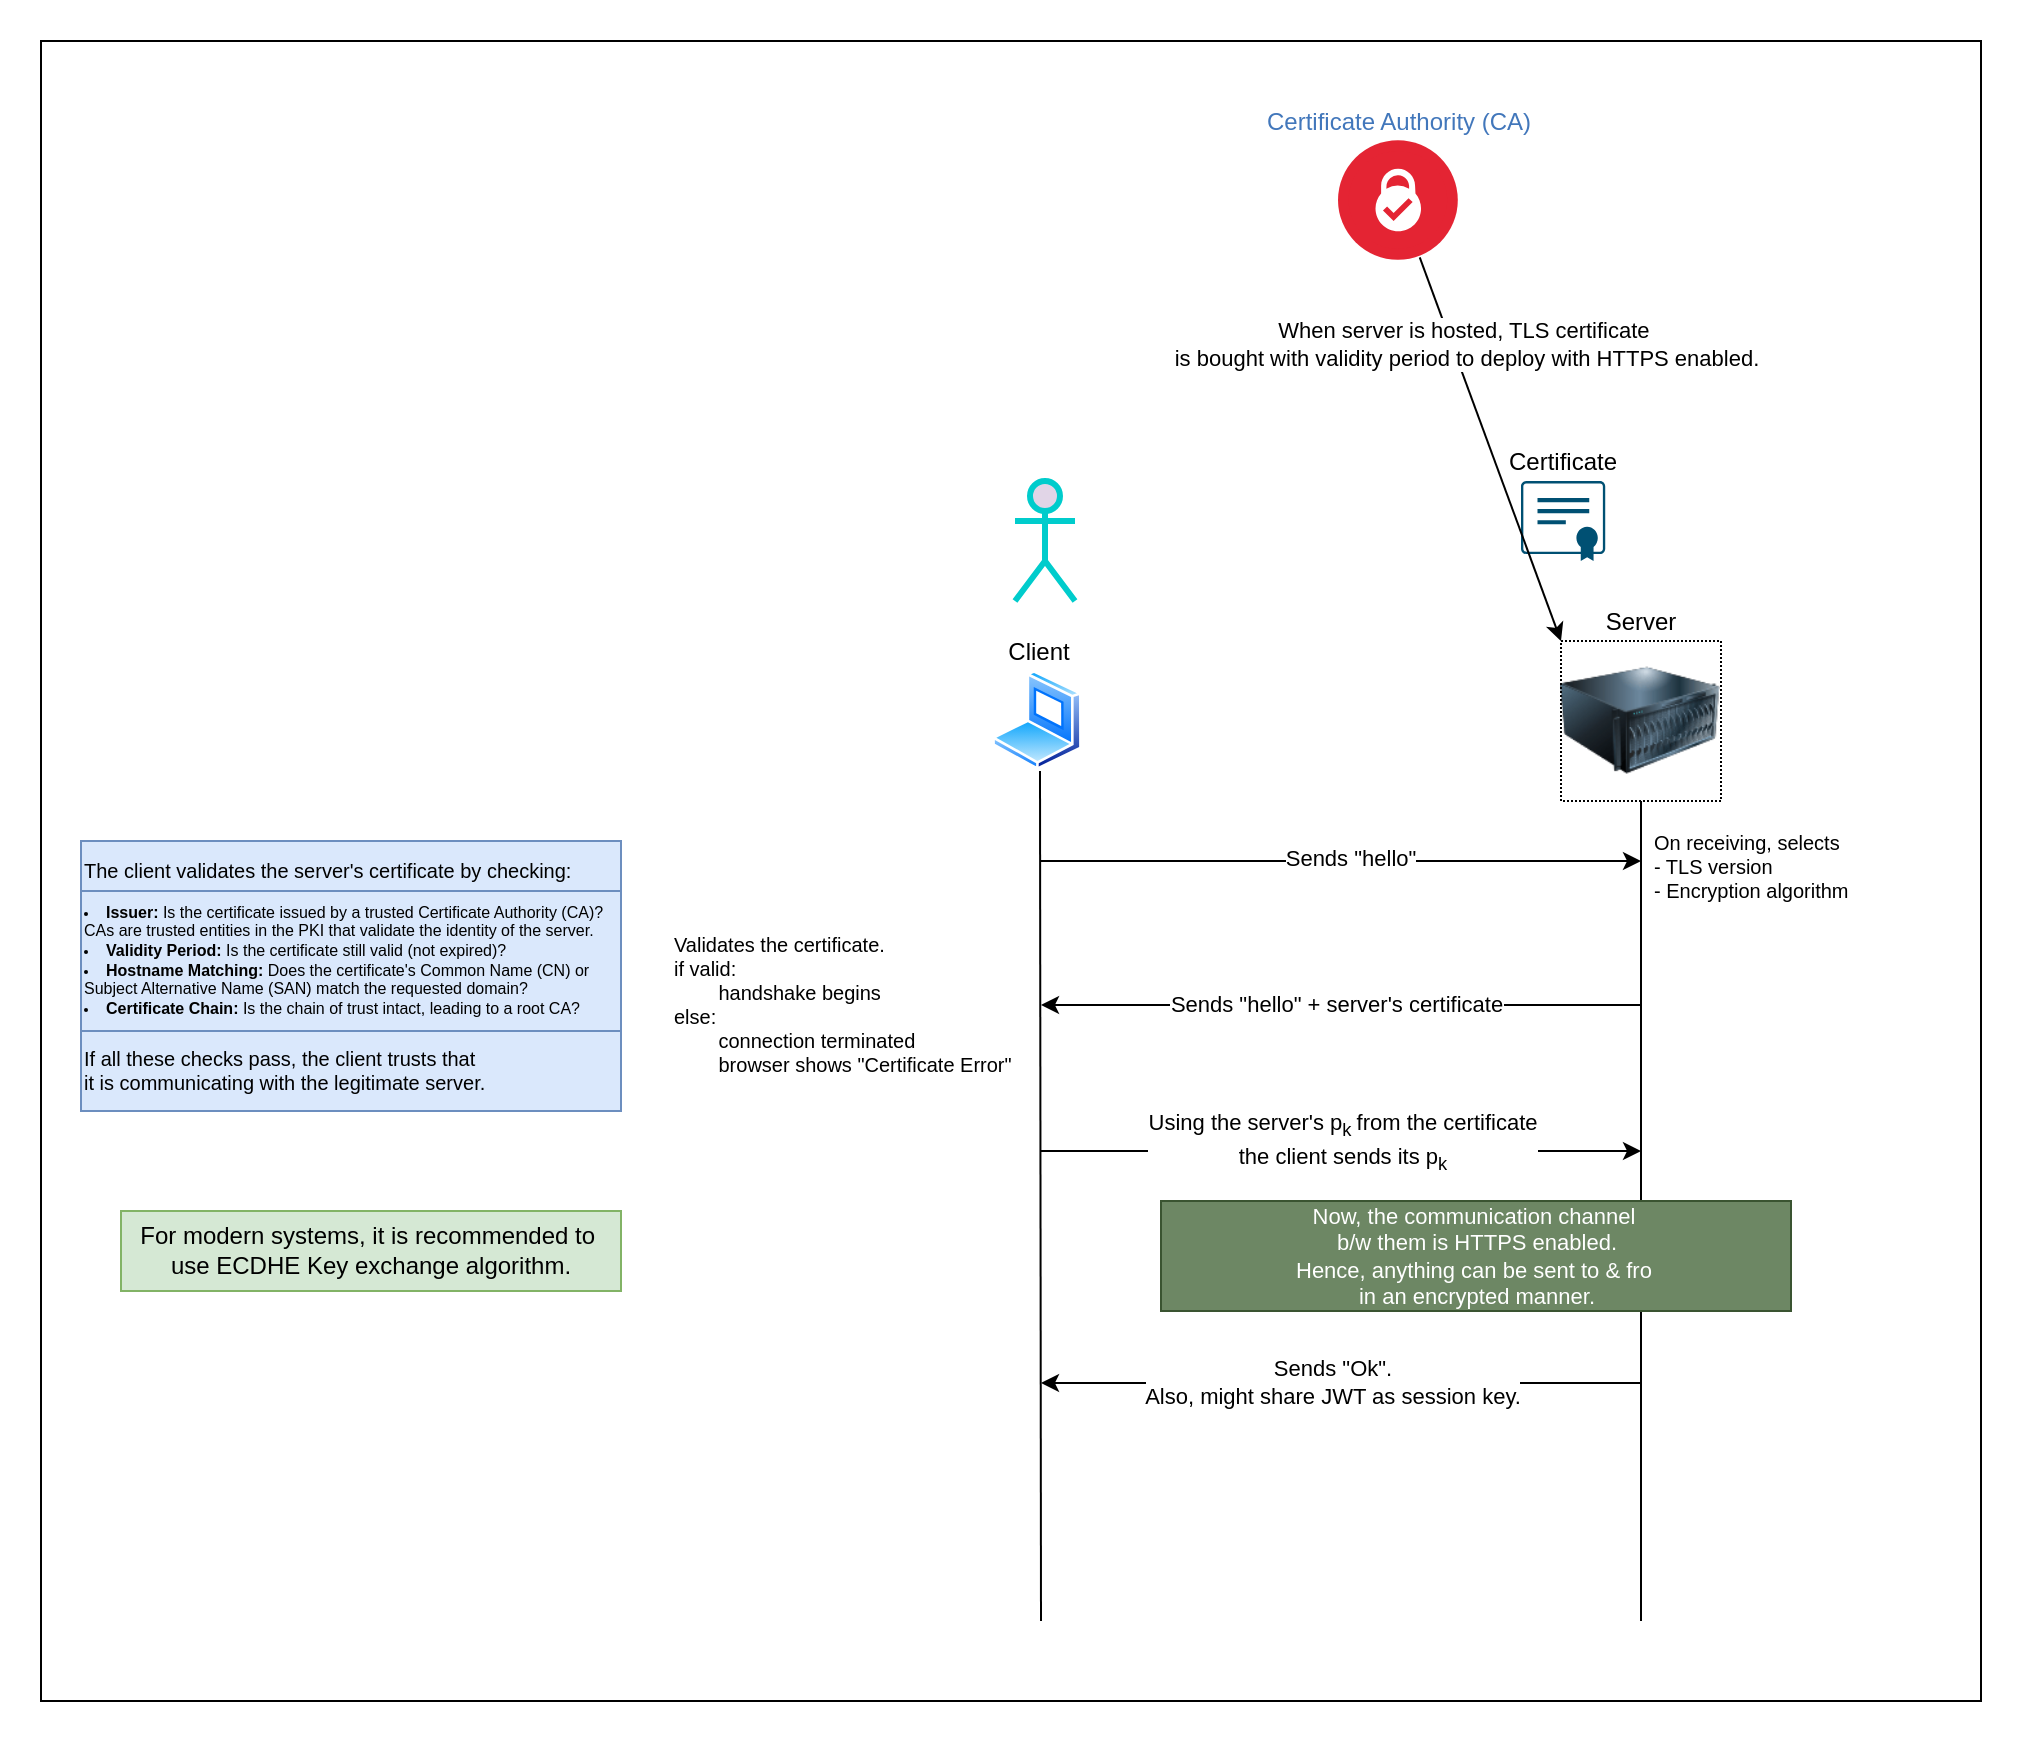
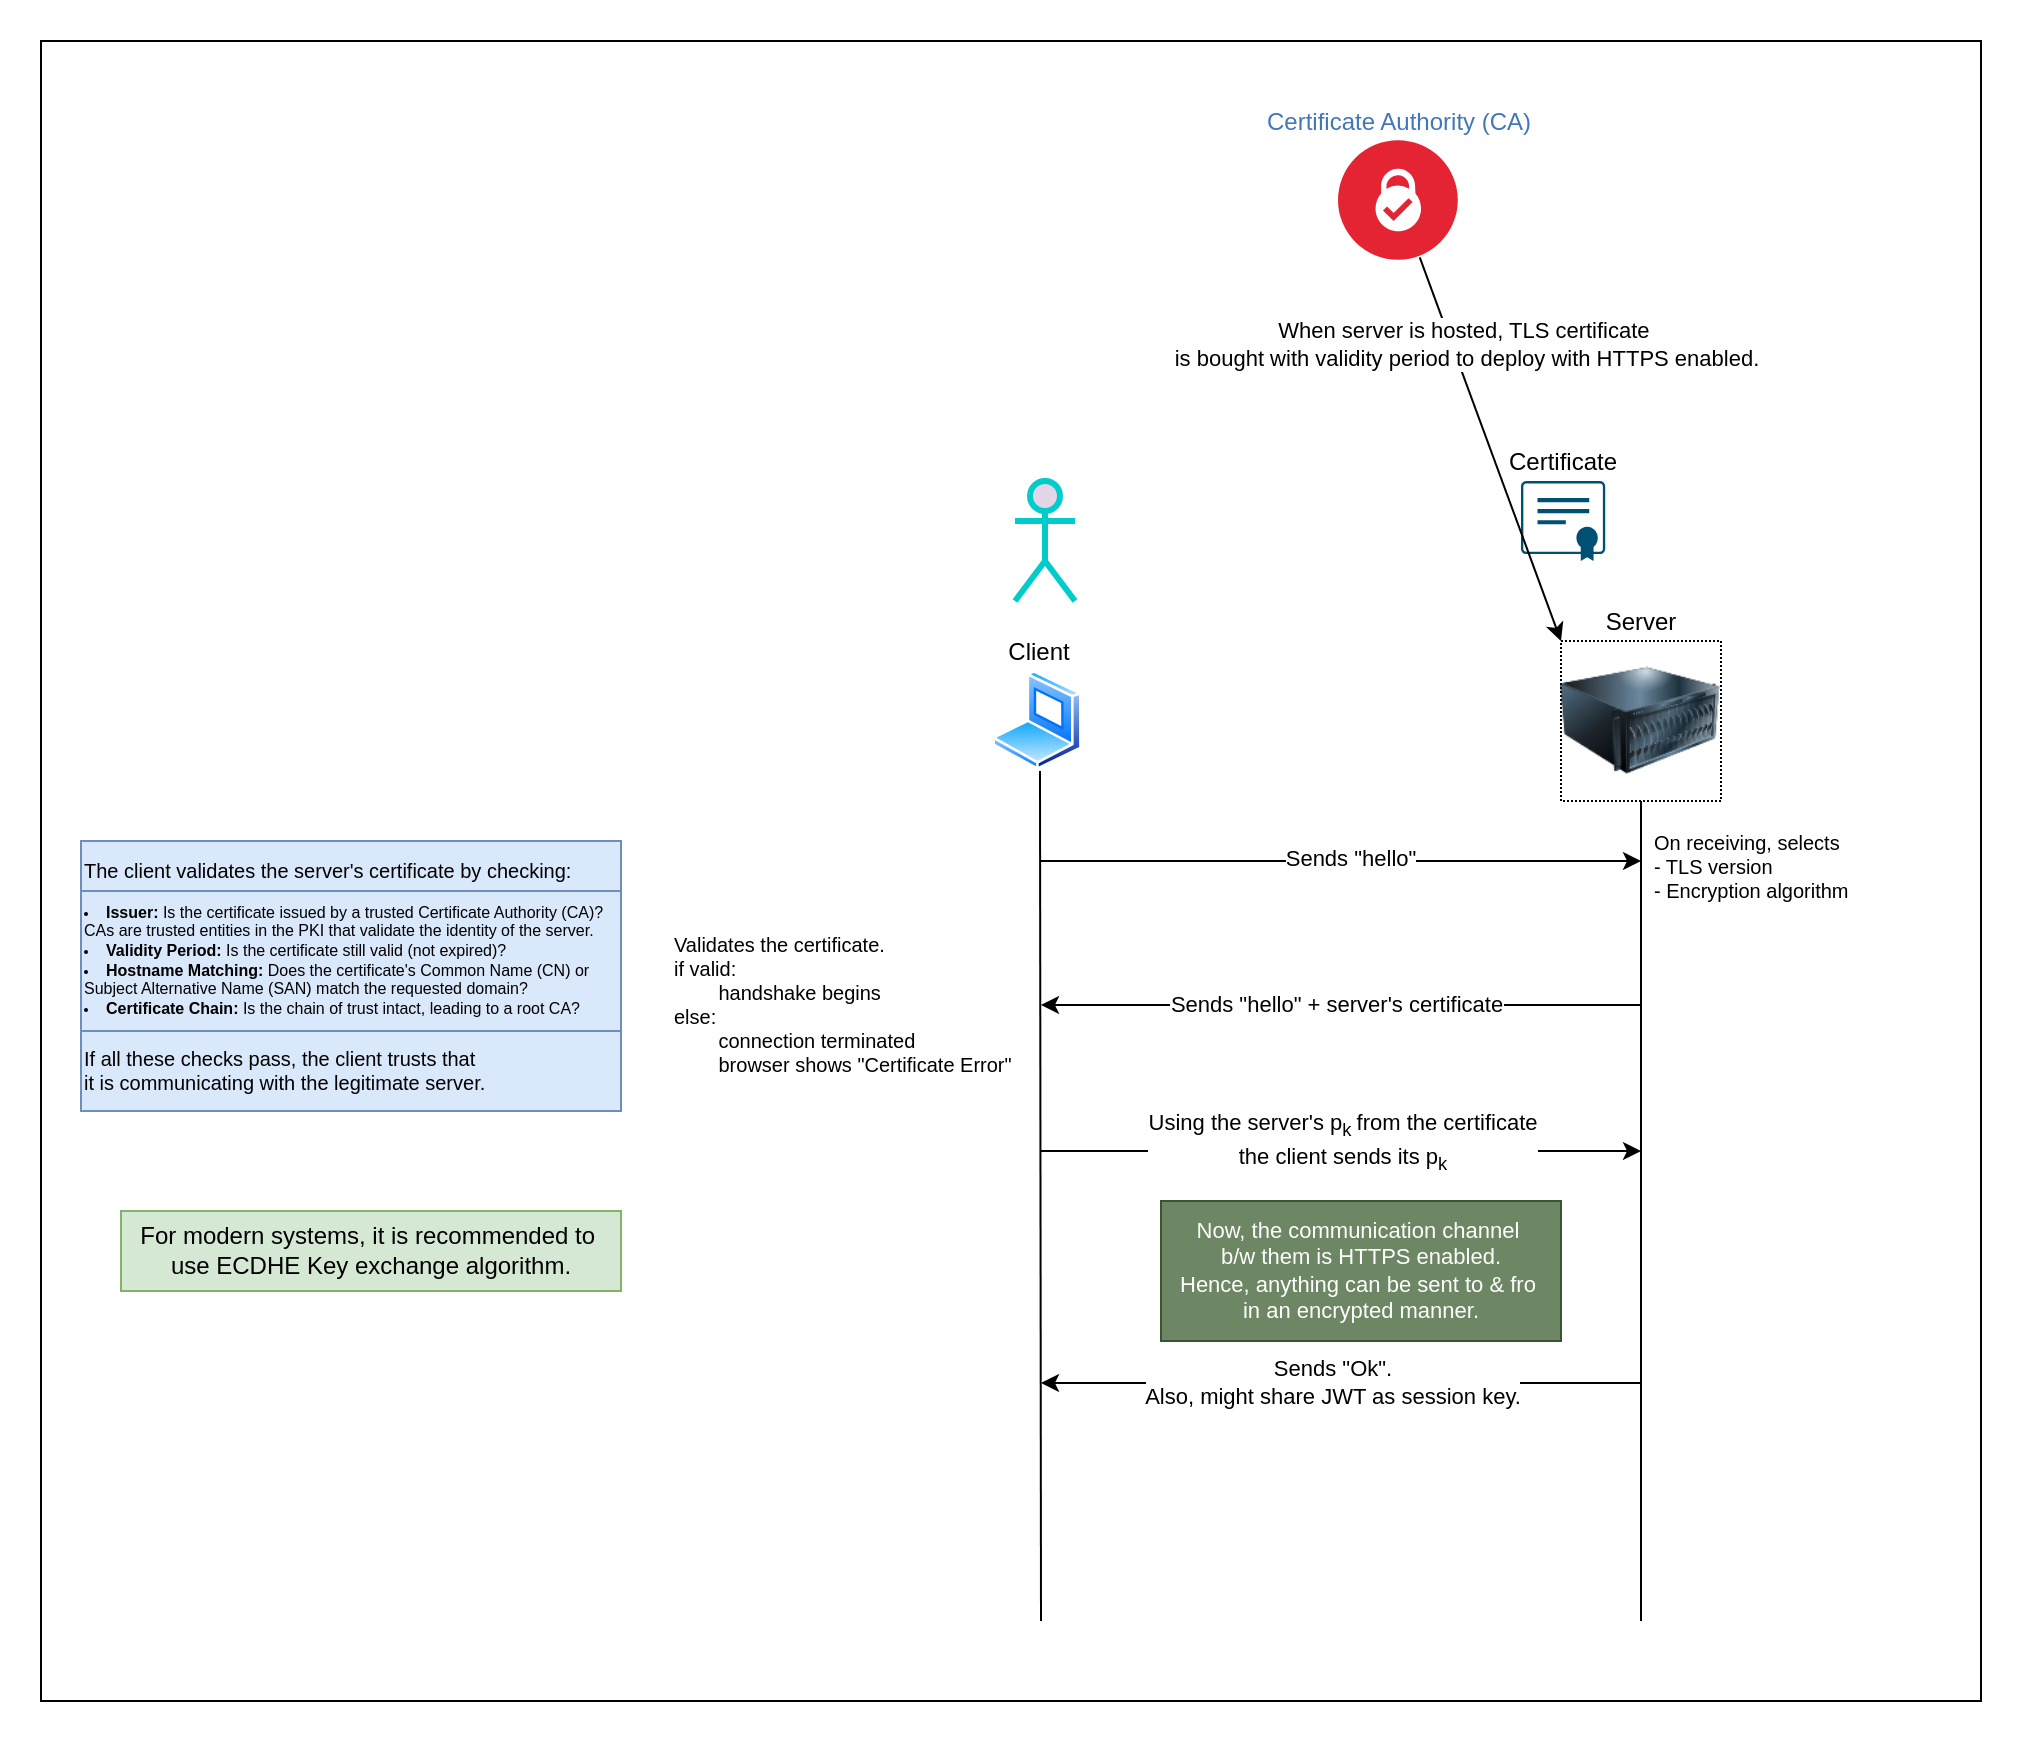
node "Now, the communication channel b/w them is HTTPS enabled. Hence, anything can be sent to & fro in an encrypted manner.": size 630x110 -> 400x140
